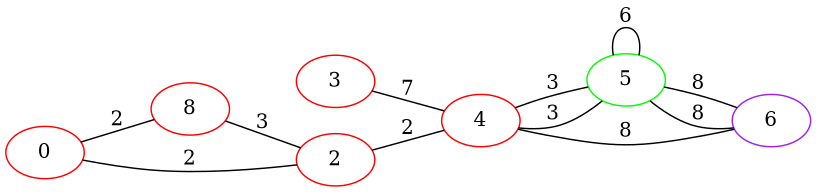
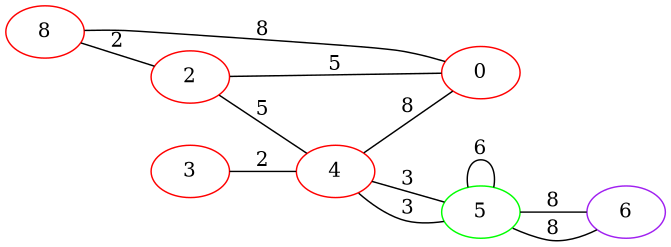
edge "3" -- "4": label "7" -> "2"
edge "8" -- "0": label "2" -> "8"
edge "8" -- "2": label "3" -> "2"
edge "4" -- "2": label "2" -> "5"
edge "4" -- "6": now "4" -- "0"
edge "0" -- "2": label "2" -> "5"
